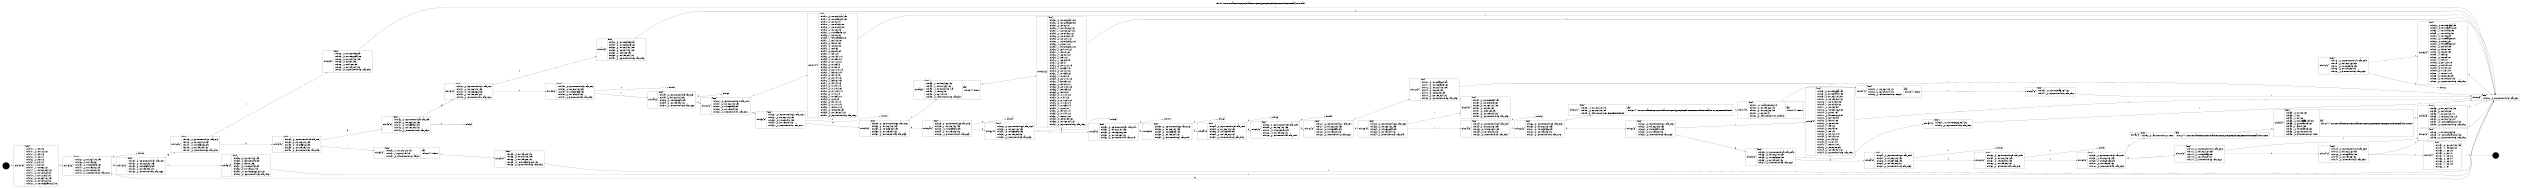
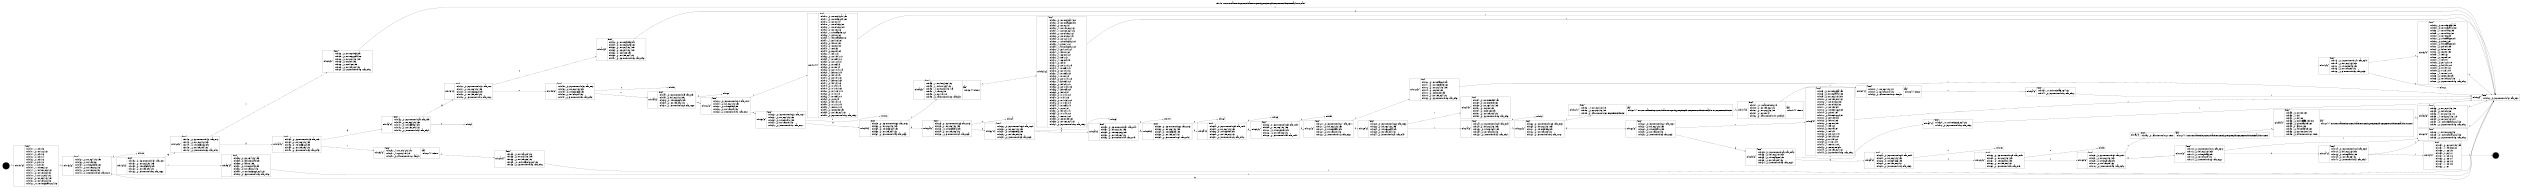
edge "0x401432 [32]" -> "0x401452 [28]": removed, label "16"
